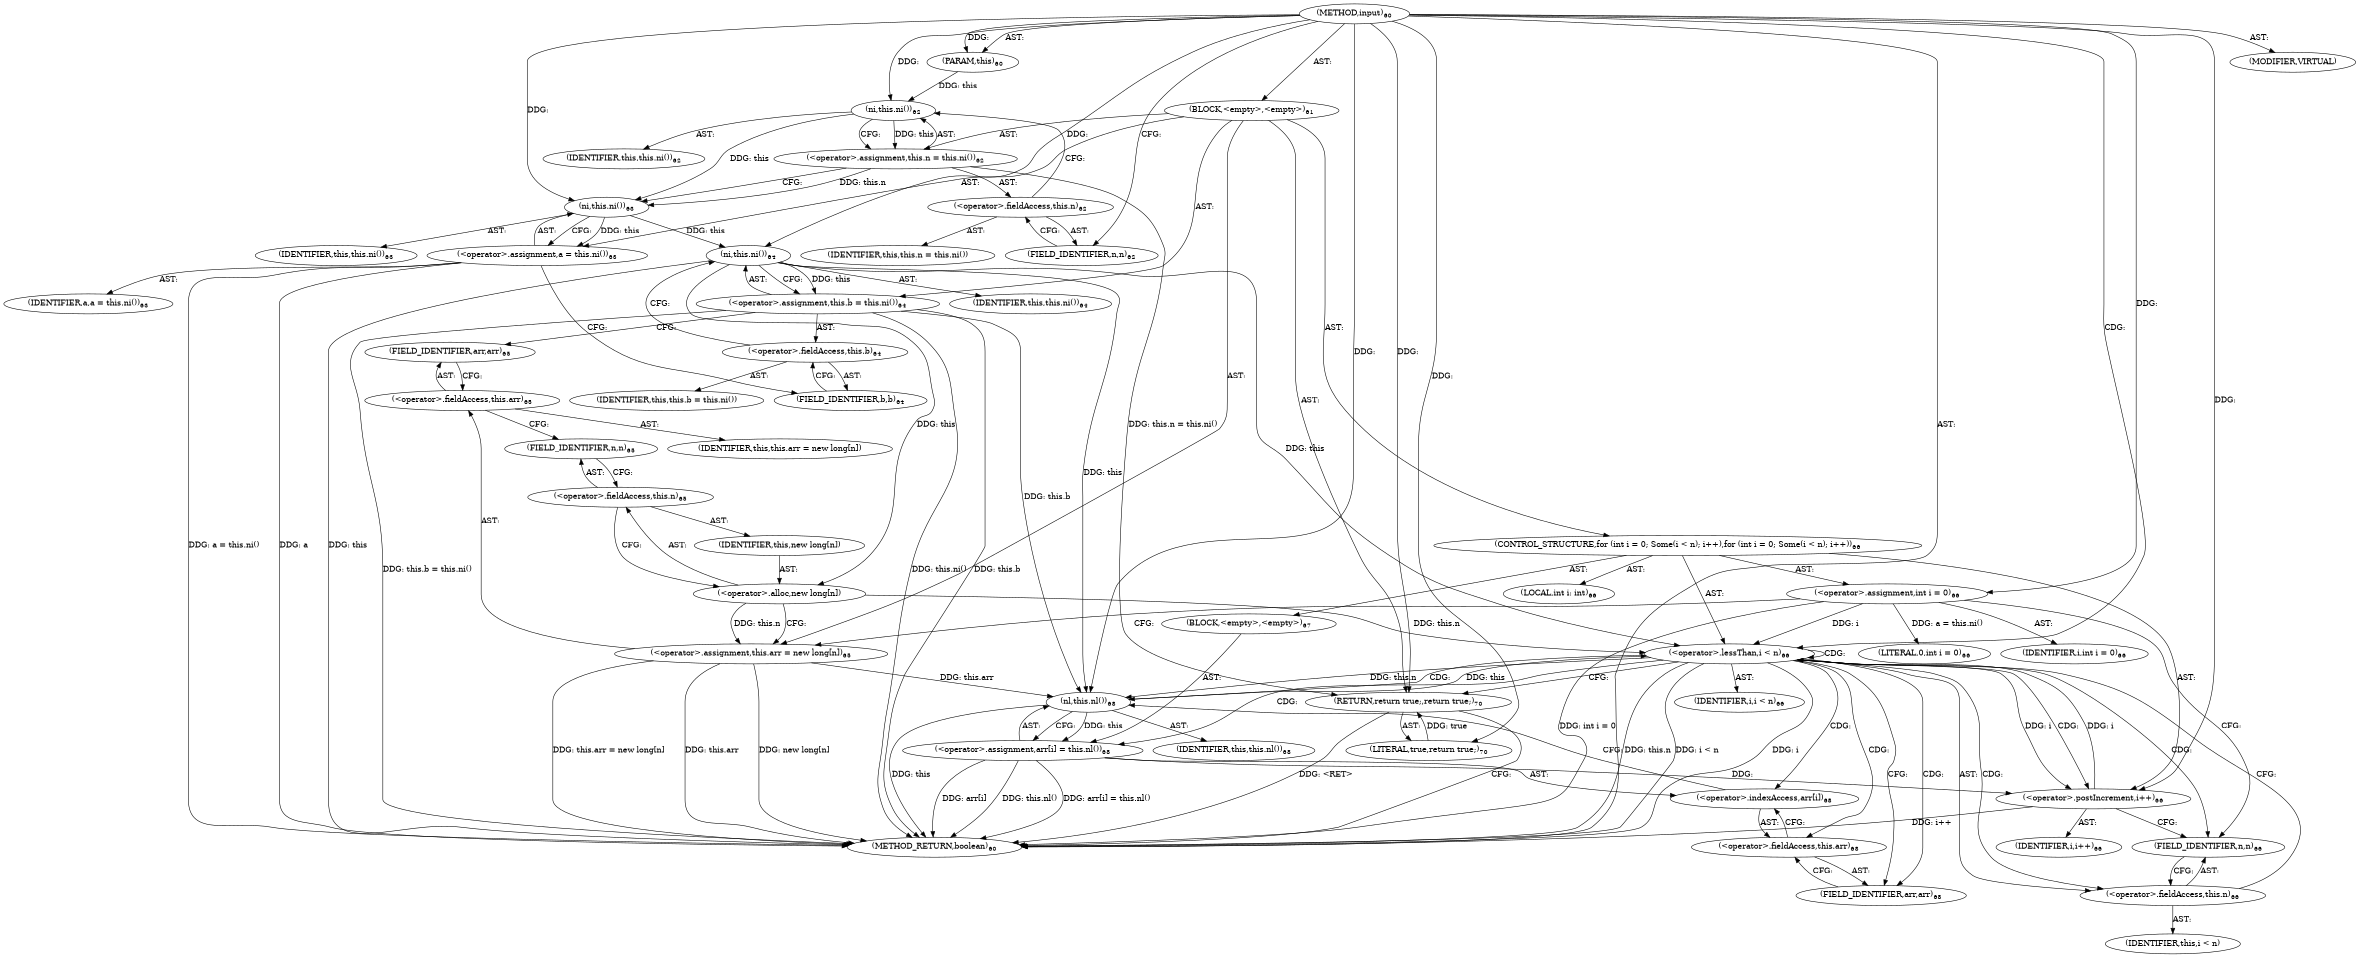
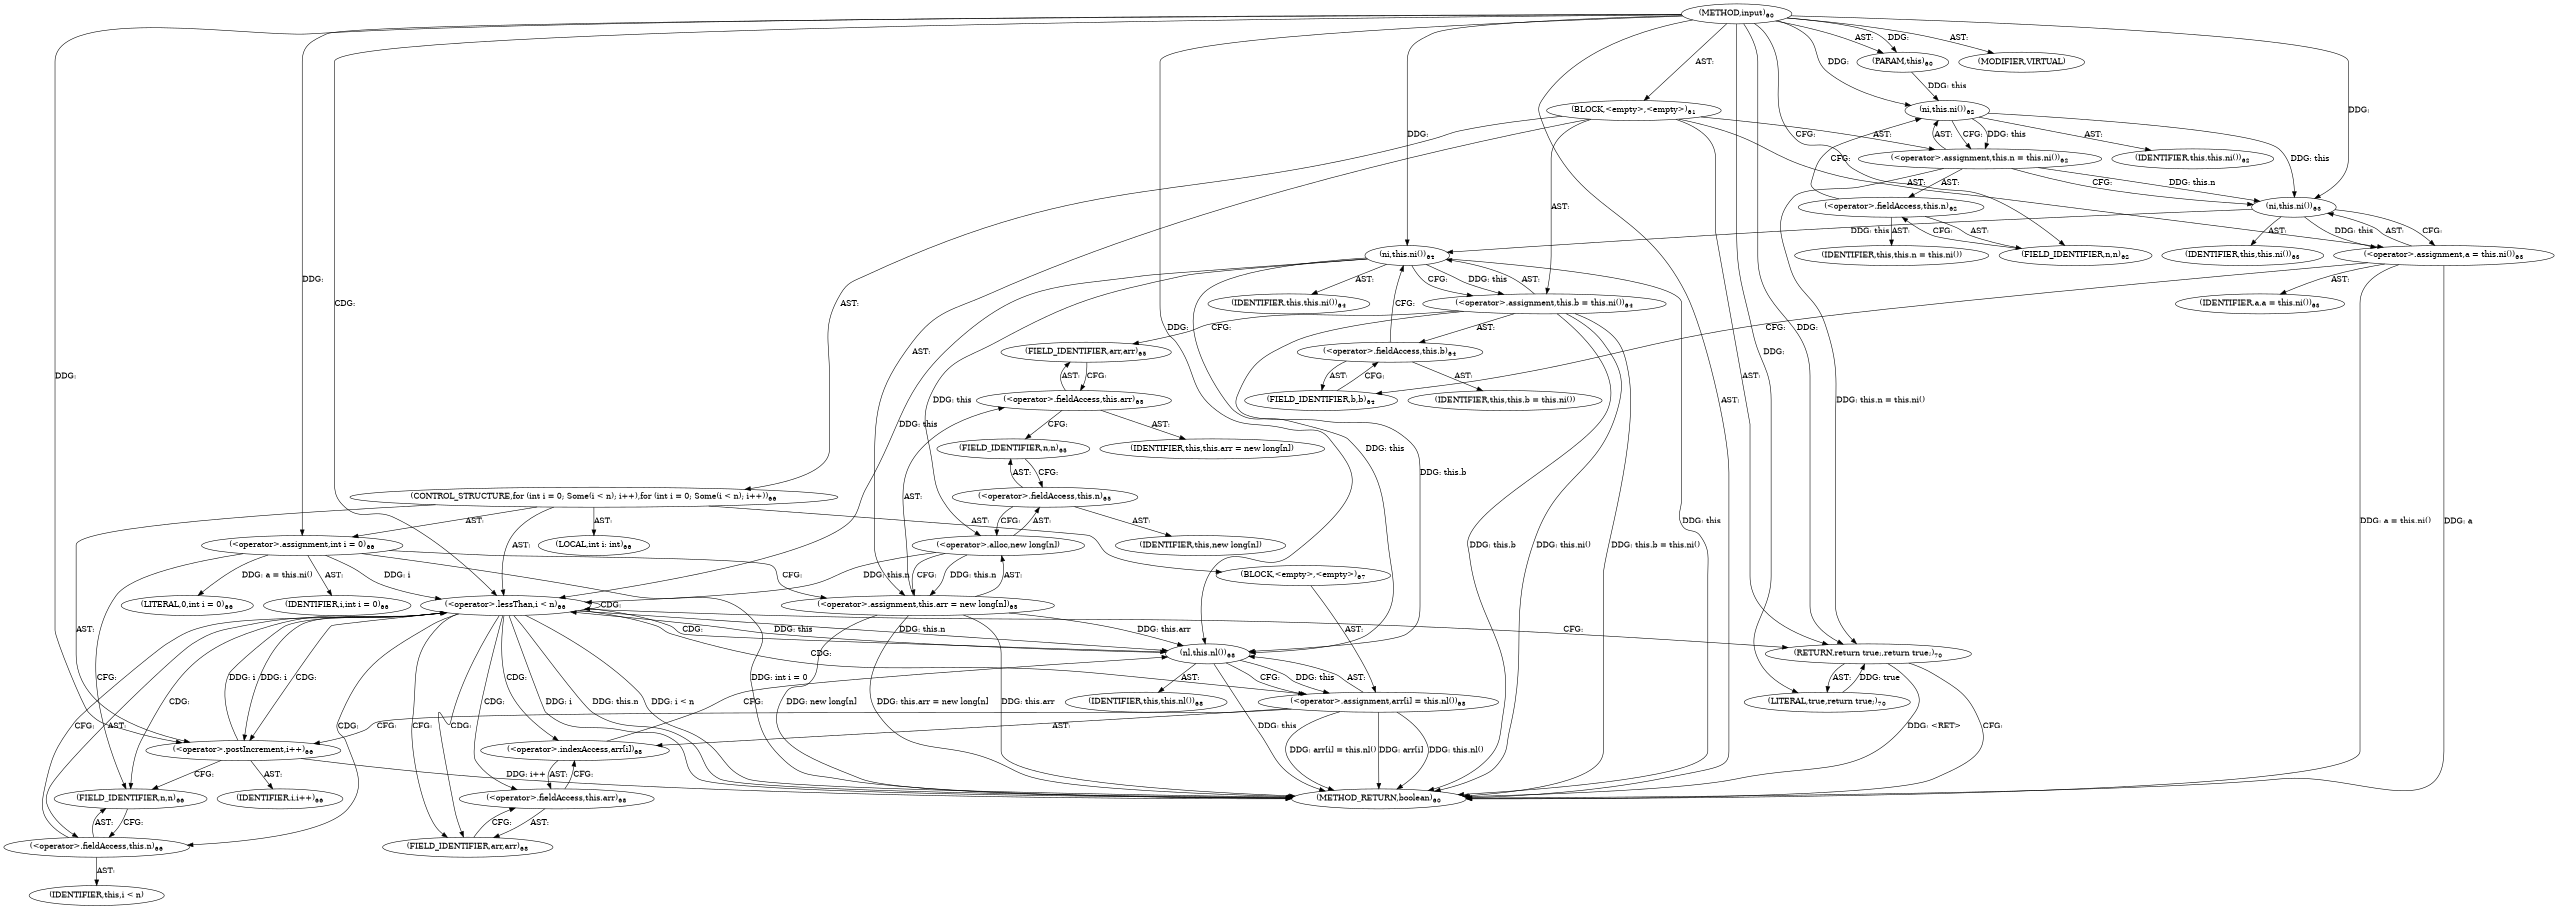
edge "(IDENTIFIER,this,new long[n])" -> "(<operator>.alloc,new long[n])": now "(<operator>.assignment,this.arr = new long[n])" -> "(<operator>.alloc,new long[n])"
node "(IDENTIFIER,i,i < n)": removed
edge "(<operator>.assignment,arr[i] = this.nl())" -> "(<operator>.postIncrement,i++)": label "DDG: " -> "CFG: "
